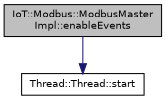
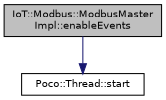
node "Thread::Thread::start": label "Thread::Thread::start" -> "Poco::Thread::start"
